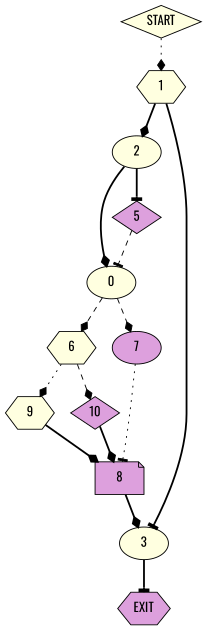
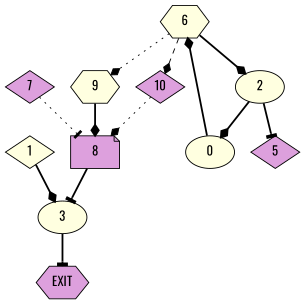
node "START": removed
node "1": shape hexagon -> diamond
edge "1" -> "2": now "6" -> "2"
edge "5" -> "0": removed
edge "0" -> "6": style dashed -> bold
edge "0" -> "7": removed
edge "1" -> "3": arrowhead tee -> diamond
node "7": shape ellipse -> diamond
edge "10" -> "8": style bold -> dotted
edge "8" -> "3": arrowhead diamond -> tee
